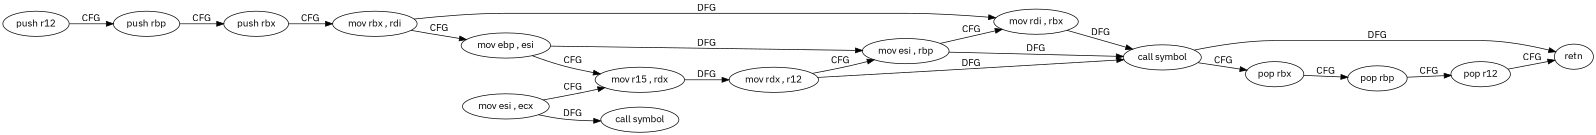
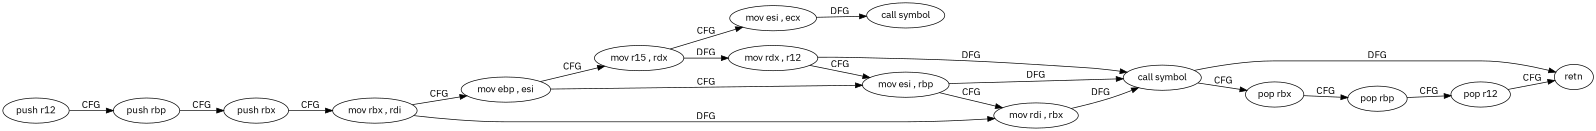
edge "mov ebp , esi" -> "mov esi , rbp": label "DFG" -> "CFG"
edge "mov esi , ecx" -> "mov r15 , rdx": reversed
